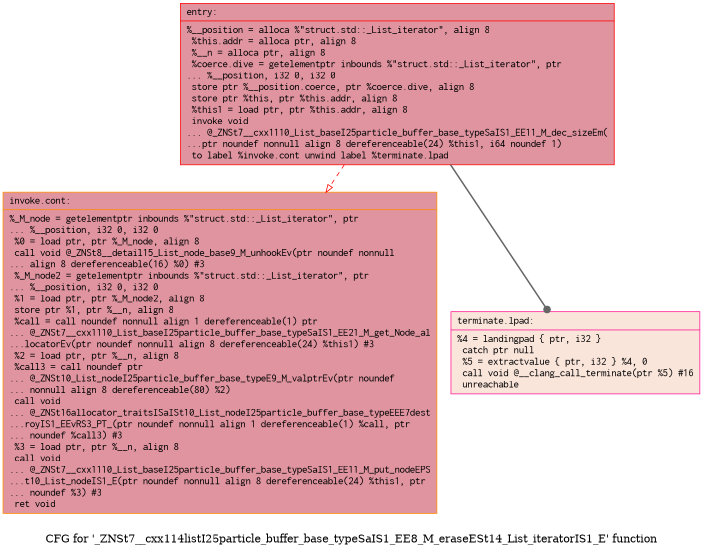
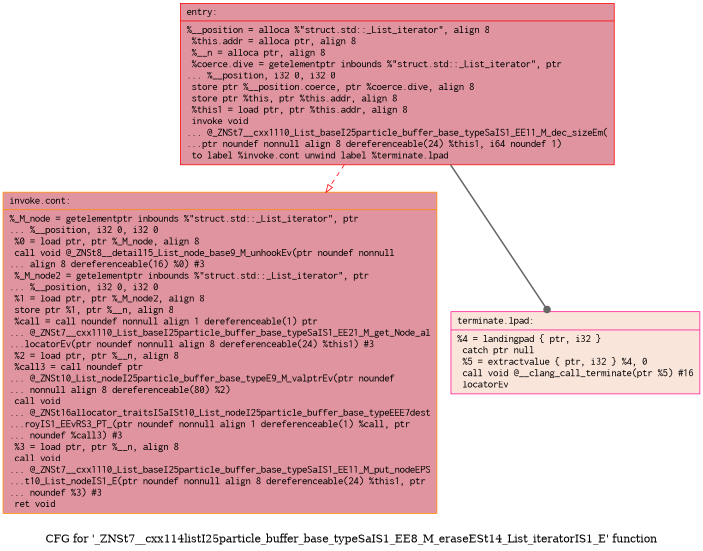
node "terminate.lpad:": text "unreachable" -> "locatorEv"
